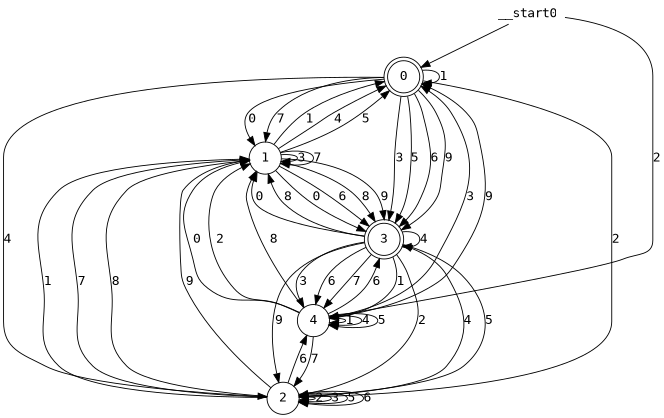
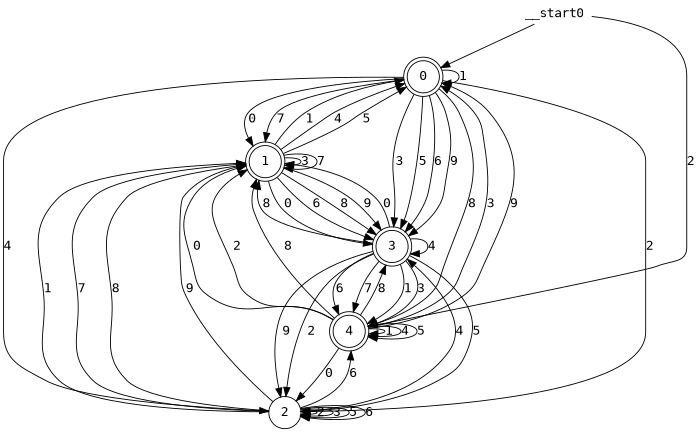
node "1": shape circle -> doublecircle
edge "0" -> "4": added, label "8"
edge "4" -> "3": label "6" -> "8"
node "4": shape circle -> doublecircle
edge "4" -> "2": label "7" -> "0"
